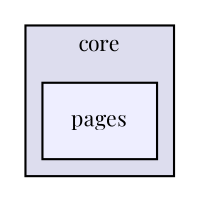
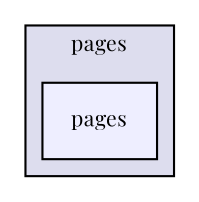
cluster "core": label "core" -> "pages"
